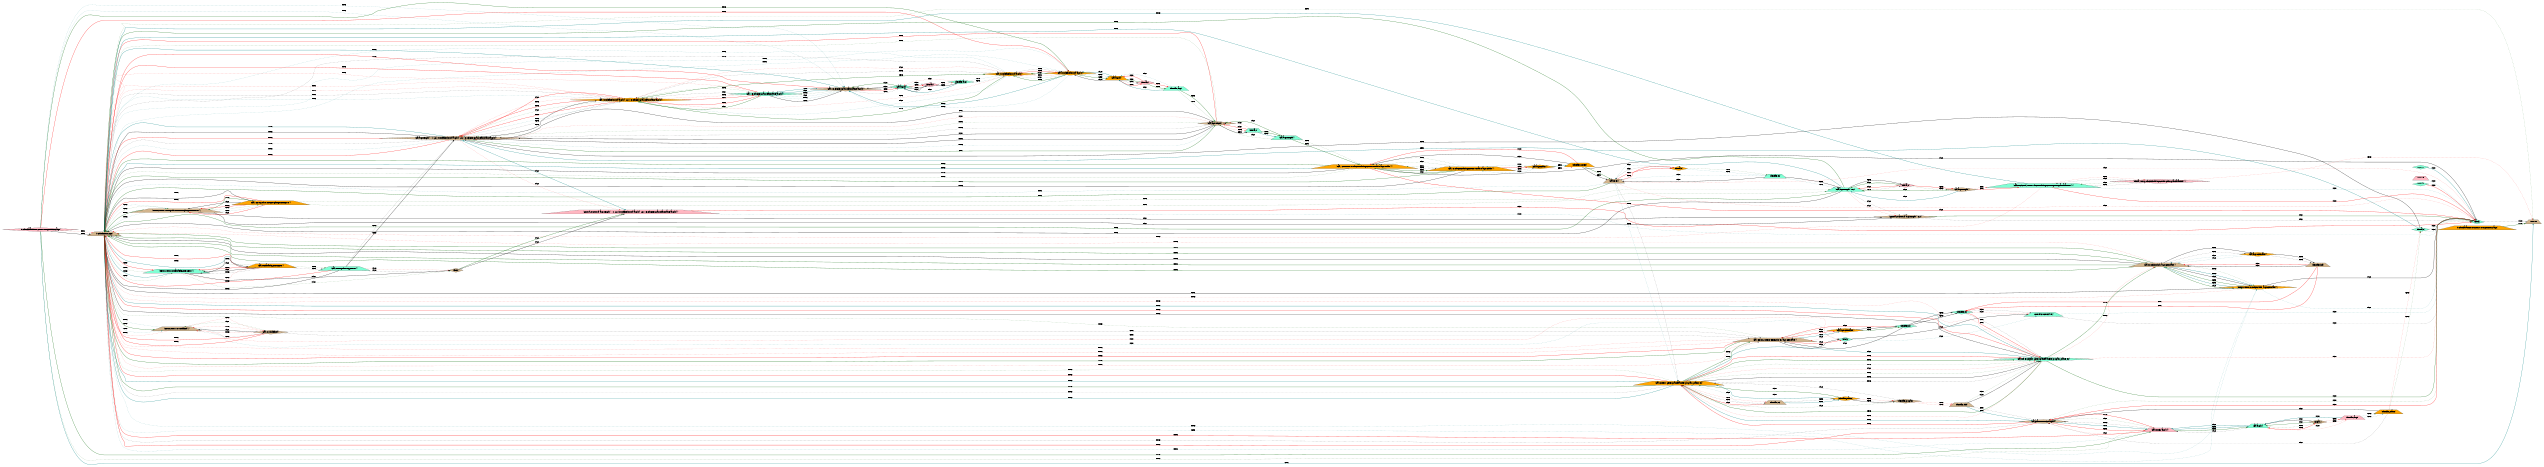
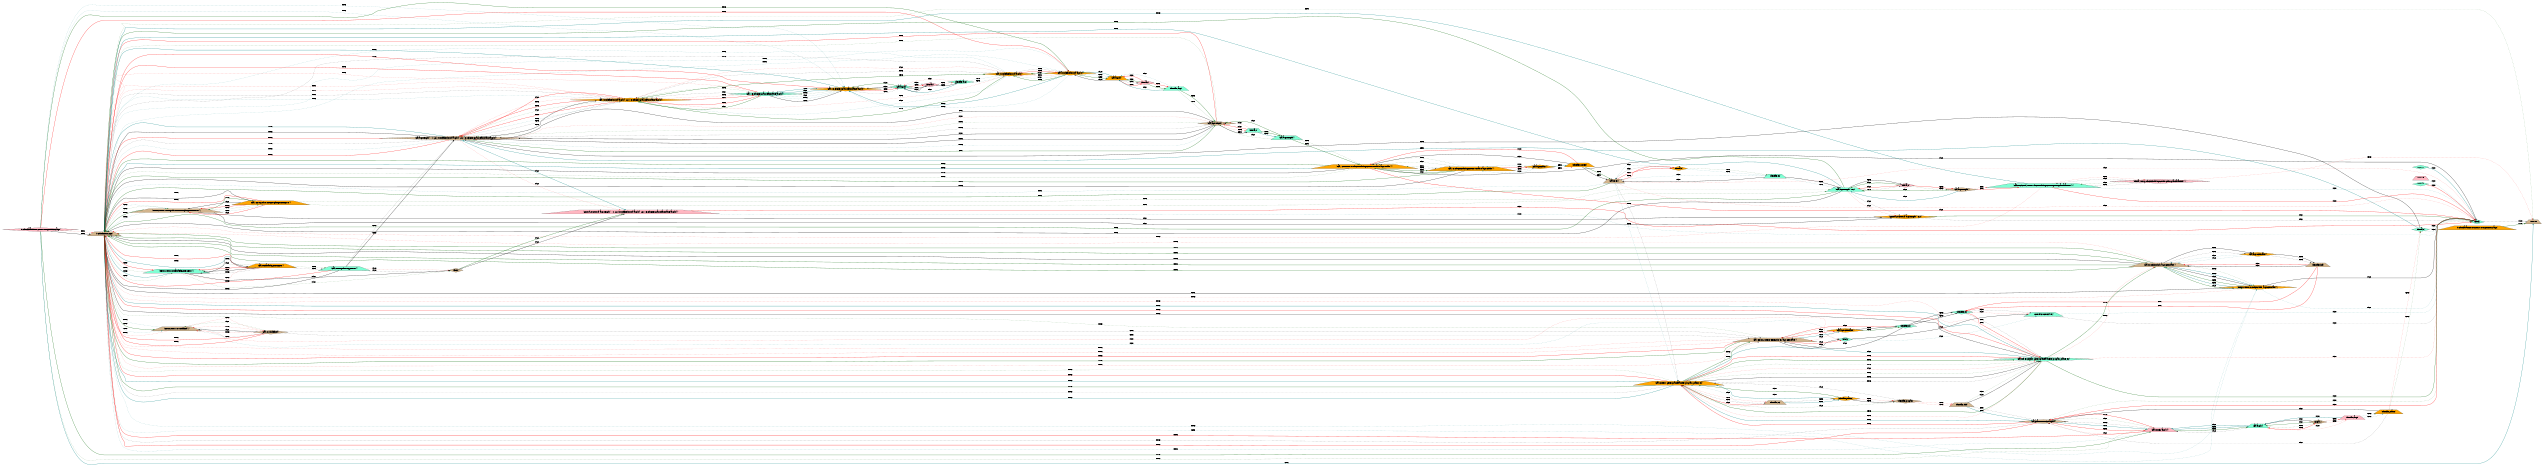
node "(Call,V8WebGLProgram::HasInstance(args[0]))": fillcolor tan -> orange
node "(ControlStructure,if (args.Length() != 2))": fillcolor tan -> orange
